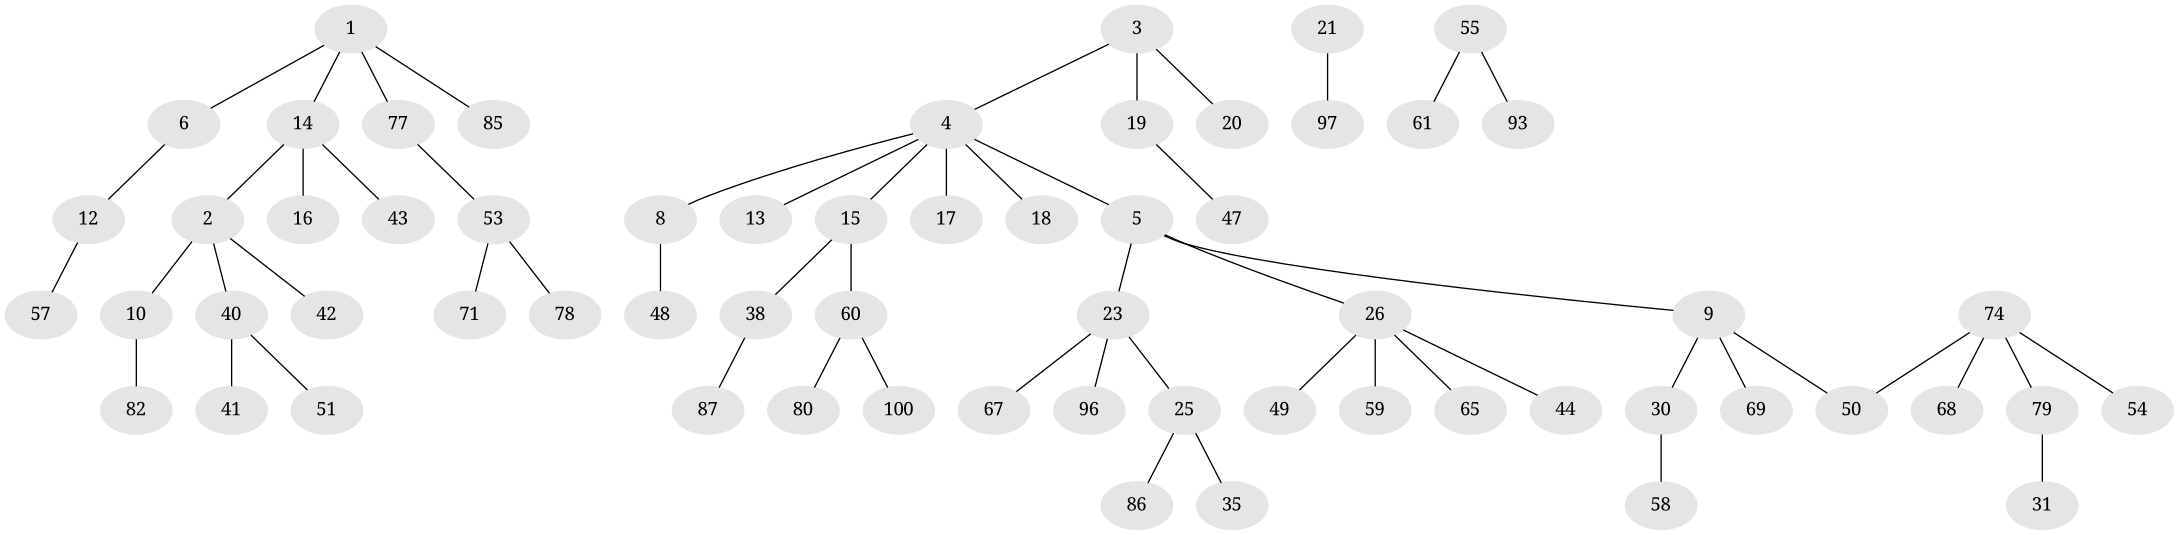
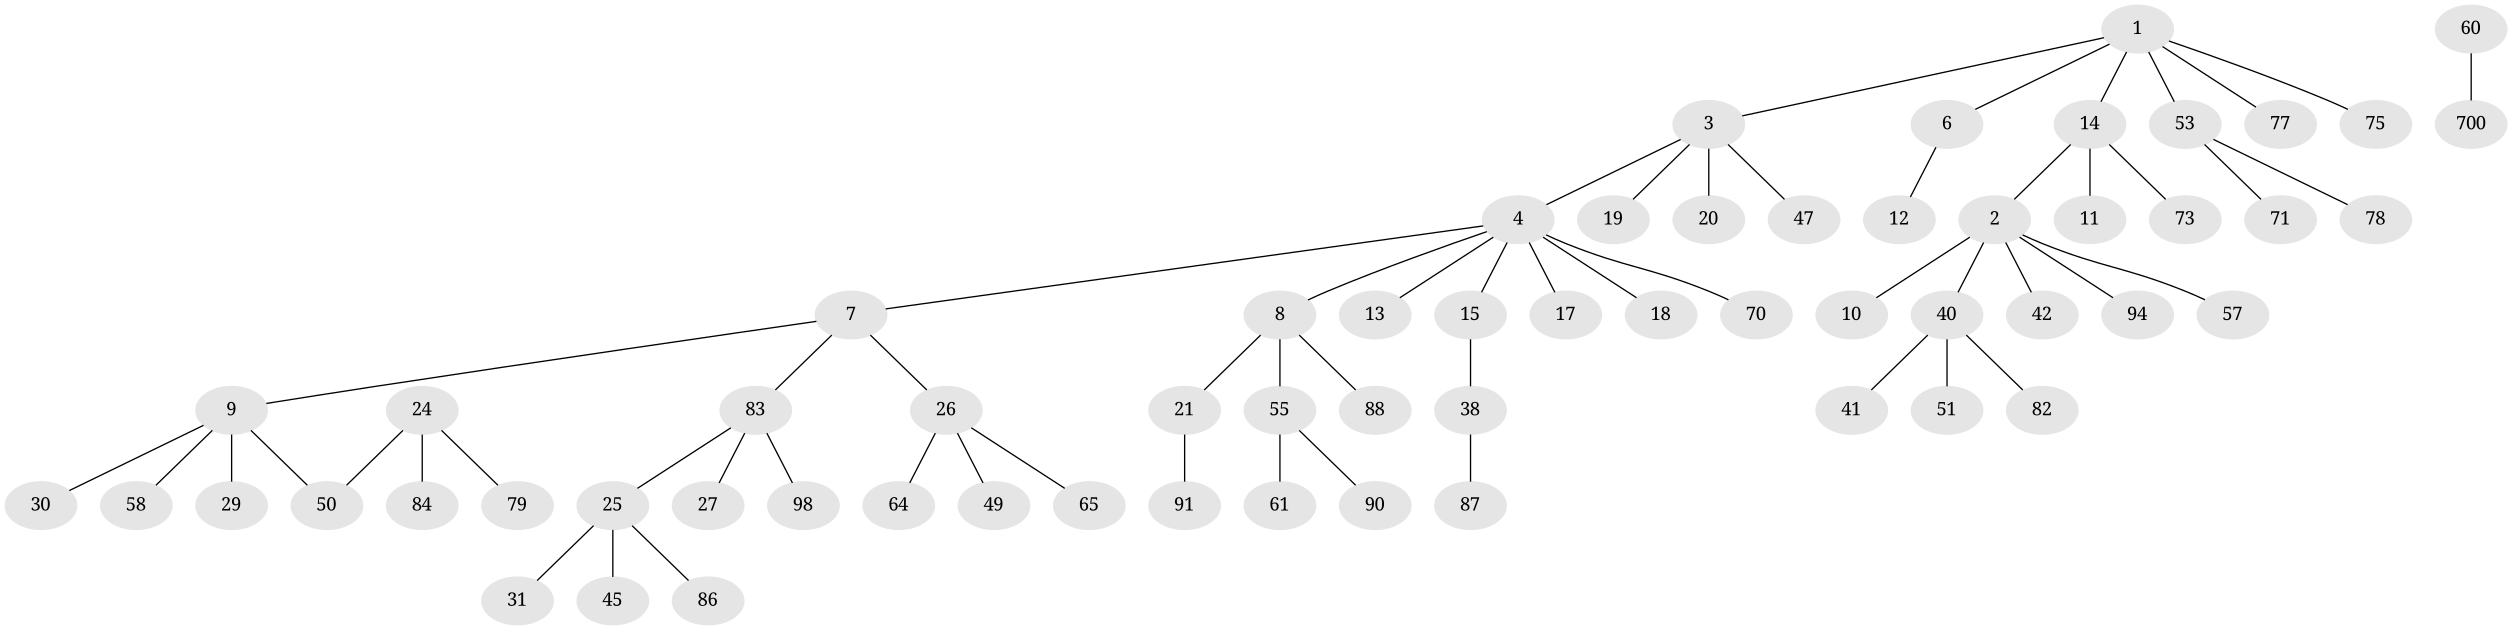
edge "1" -- "3": added
node "85": label "85" -> "75"
node "97": label "97" -> "91"
node "93": label "93" -> "90"
edge "77" -- "53": now "1" -- "53"
edge "19" -- "47": now "3" -- "47"
node "16": label "16" -> "11"
node "43": label "43" -> "73"
node "5": label "5" -> "7"
edge "12" -- "57": now "2" -- "57"
edge "15" -- "60": removed
node "48": label "48" -> "88"
node "23": label "23" -> "83"
node "70": added
node "74": label "74" -> "24"
node "94": added
edge "10" -- "82": now "40" -- "82"
edge "8" -- "21": added
edge "8" -- "55": added
node "80": removed
node "100": label "100" -> "700"
node "67": label "67" -> "27"
node "96": label "96" -> "98"
node "59": removed
node "44": label "44" -> "64"
node "69": label "69" -> "29"
node "68": removed
node "54": label "54" -> "84"
edge "30" -- "58": now "9" -- "58"
edge "79" -- "31": now "25" -- "31"
node "35": label "35" -> "45"
